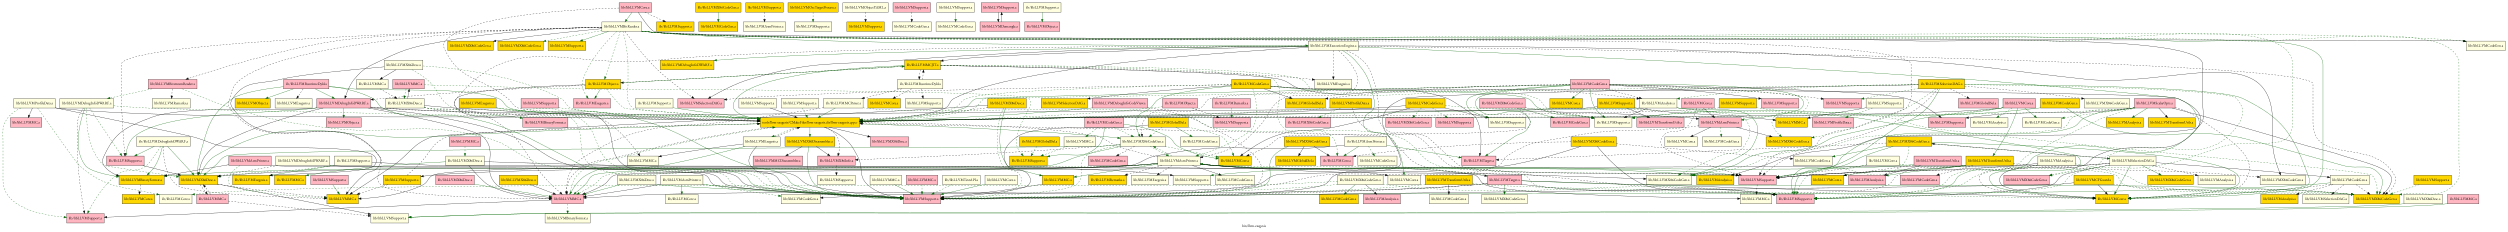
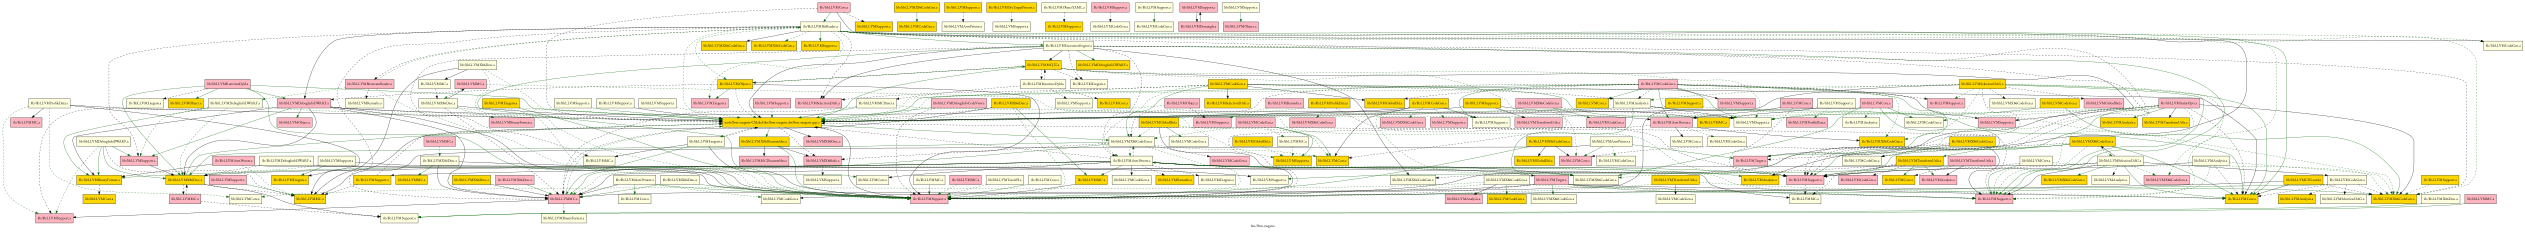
edge "lib/libLLVMBitstreamReader.a" -> "lib/libLLVMBitReader.a": added
